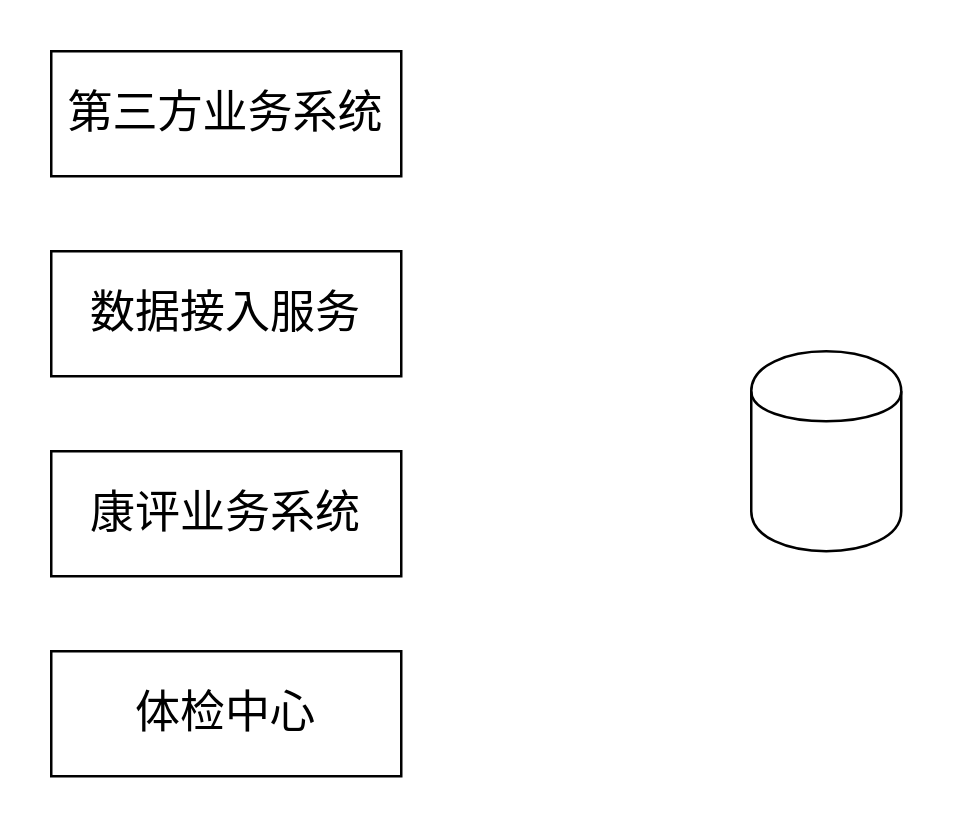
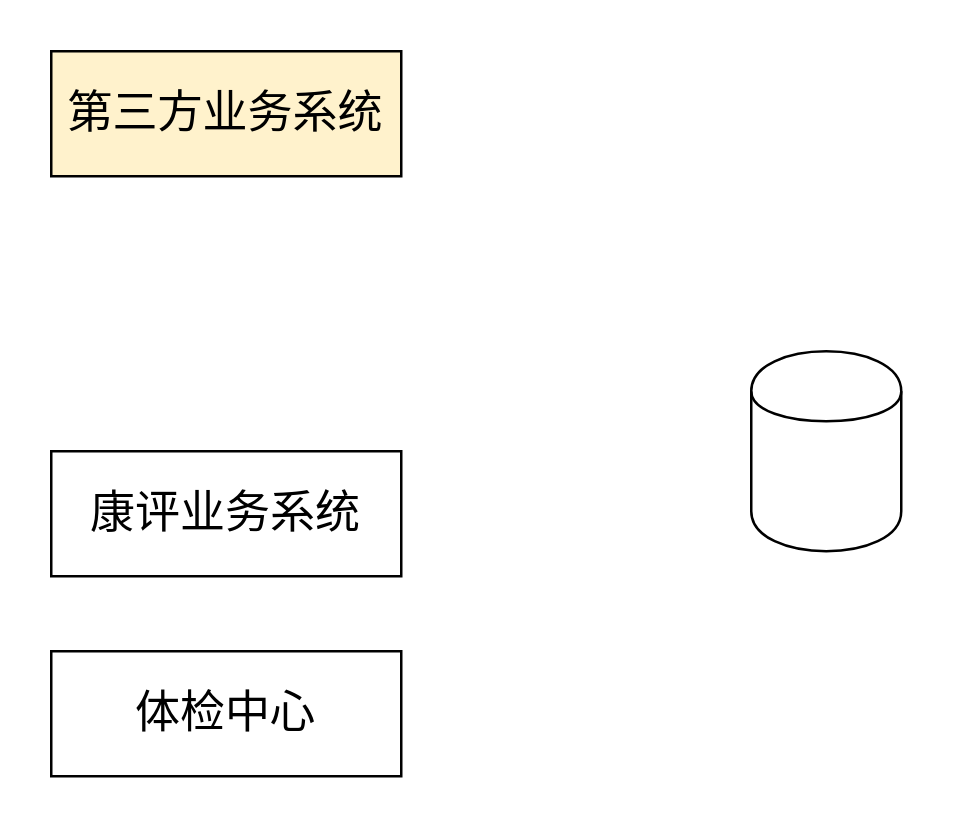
node "第三方业务系统": fillcolor #ffffff -> #fff2cc
node "数据接入服务": removed
